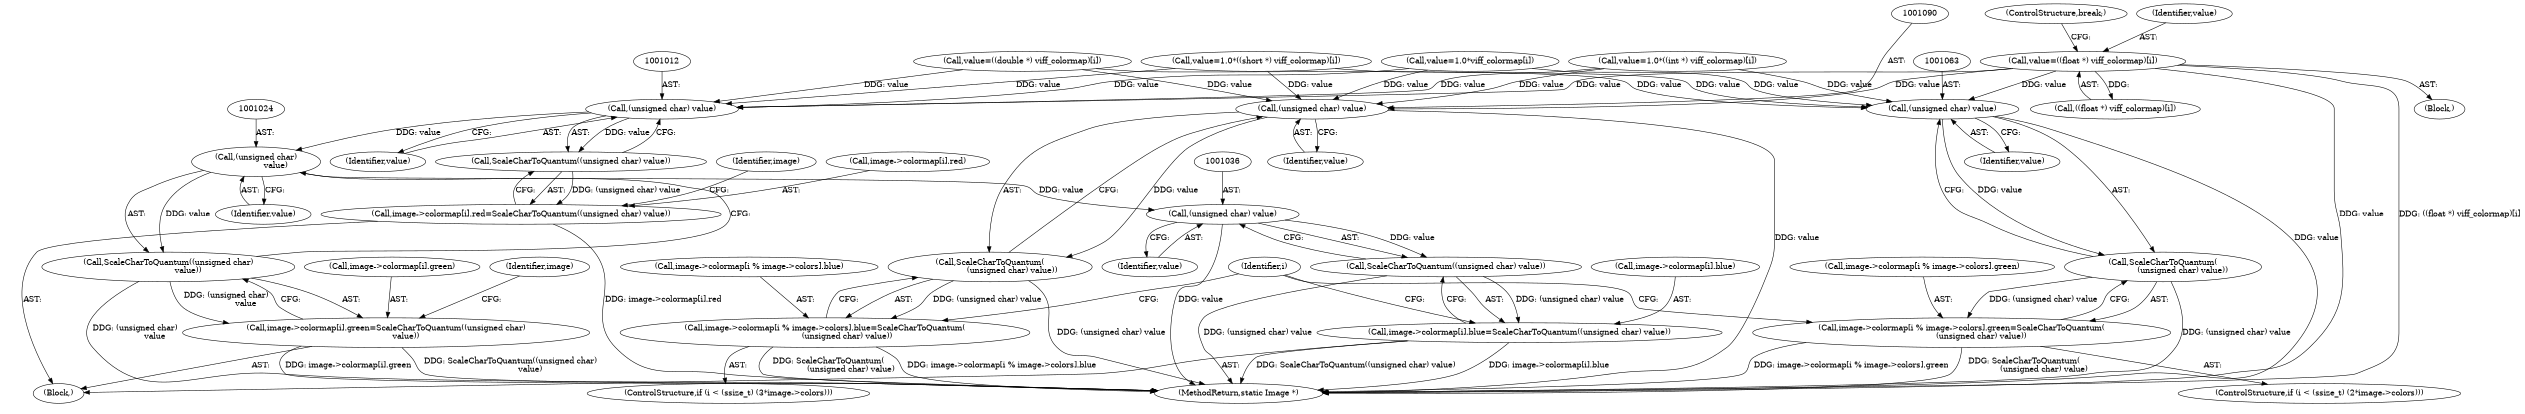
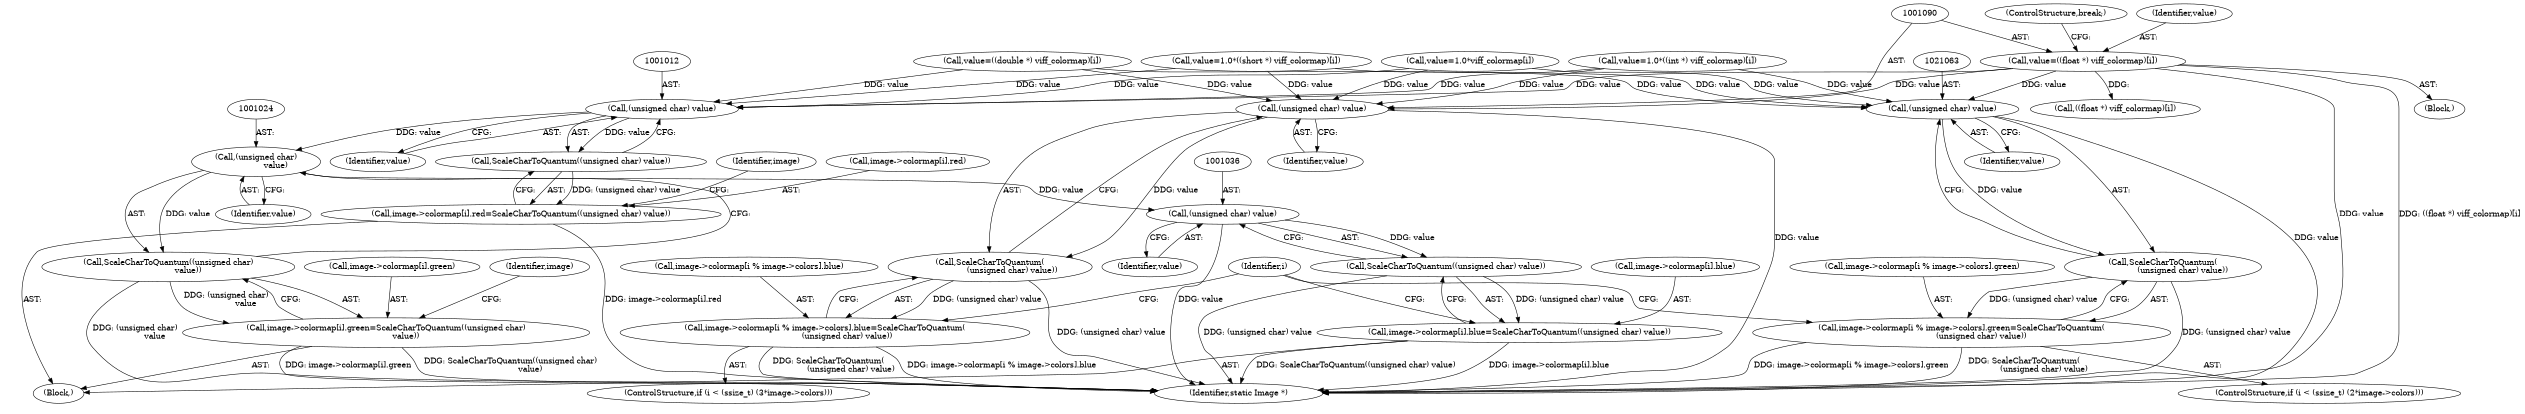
node "1001063": label "1001063" -> "1021063"
edge "(Call,((float *) viff_colormap)[i])" -> "(Call,value=((float *) viff_colormap)[i])": now "1001090" -> "(Call,value=((float *) viff_colormap)[i])"
node "(MethodReturn,static Image *)": label "(MethodReturn,static Image *)" -> "(Identifier,static Image *)"
